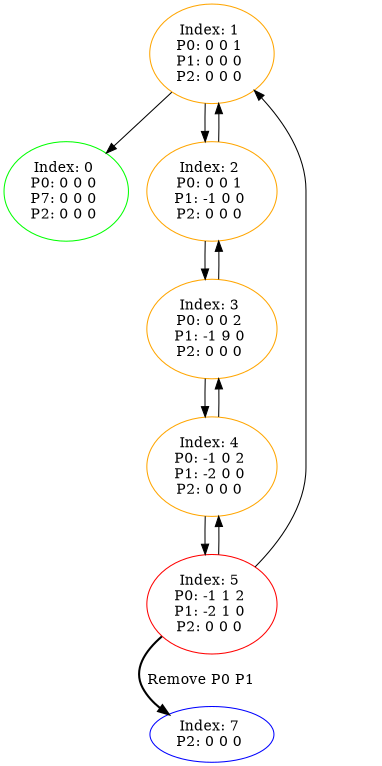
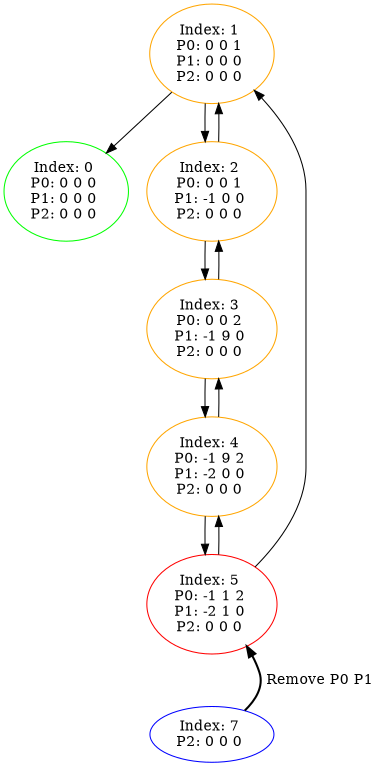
node "Index: 0 P0: 0 0 0 P7: 0 0 0 P2: 0 0 0": label "Index: 0 P0: 0 0 0 P7: 0 0 0 P2: 0 0 0" -> "Index: 0 P0: 0 0 0 P1: 0 0 0 P2: 0 0 0"
node "Index: 4 P0: -1 0 2 P1: -2 0 0 P2: 0 0 0": label "Index: 4 P0: -1 0 2 P1: -2 0 0 P2: 0 0 0" -> "Index: 4 P0: -1 9 2 P1: -2 0 0 P2: 0 0 0"
edge "Index: 5 P0: -1 1 2 P1: -2 1 0 P2: 0 0 0" -> "Index: 7 P2: 0 0 0": reversed
